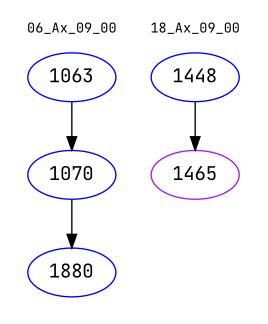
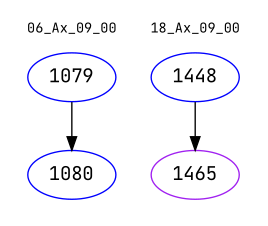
node "1063": removed
node "1070": label "1070" -> "1079"
node "1880": label "1880" -> "1080"
